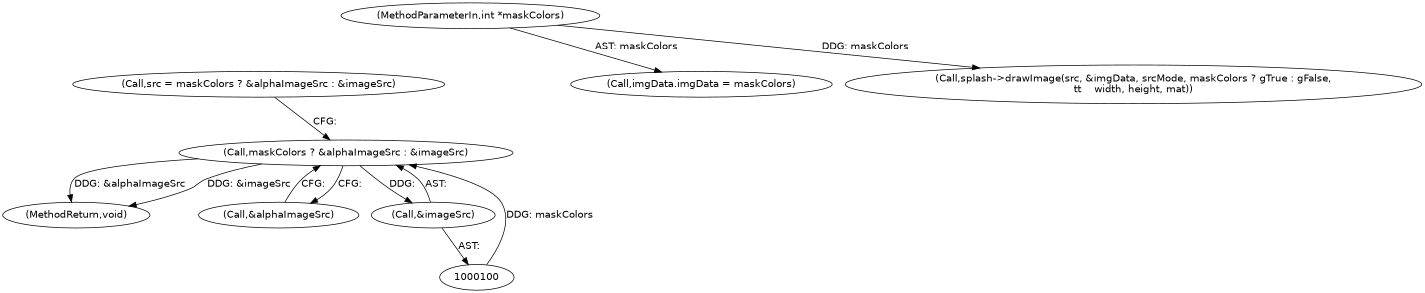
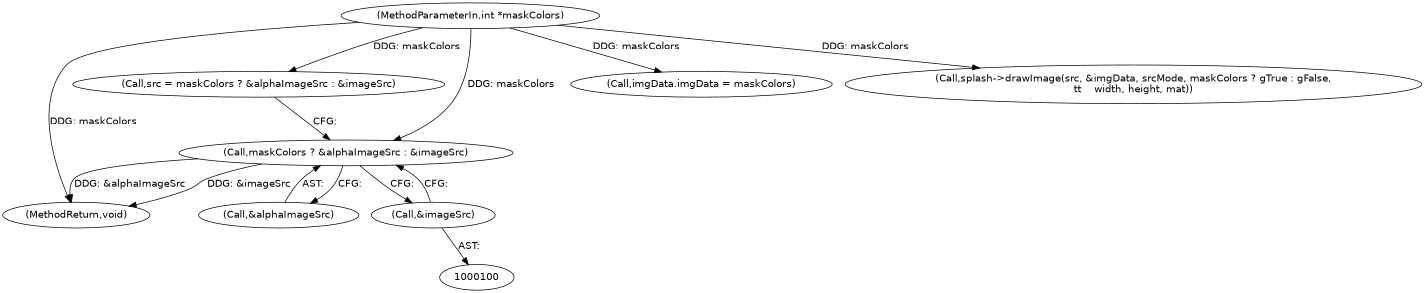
edge "(MethodParameterIn,int *maskColors)" -> "(MethodReturn,void)": added, label "DDG: maskColors"
edge "(MethodParameterIn,int *maskColors)" -> "(Call,src = maskColors ? &alphaImageSrc : &imageSrc)": added, label "DDG: maskColors"
edge "(MethodParameterIn,int *maskColors)" -> "(Call,imgData.imgData = maskColors)": label "AST: maskColors" -> "DDG: maskColors"
edge "(Call,&alphaImageSrc)" -> "(Call,maskColors ? &alphaImageSrc : &imageSrc)": label "CFG: " -> "AST: "
edge "(Call,maskColors ? &alphaImageSrc : &imageSrc)" -> "(Call,&imageSrc)": label "DDG: " -> "CFG: "
edge "(Call,&imageSrc)" -> "(Call,maskColors ? &alphaImageSrc : &imageSrc)": label "AST: " -> "CFG: "
edge "1000100" -> "(Call,maskColors ? &alphaImageSrc : &imageSrc)": now "(MethodParameterIn,int *maskColors)" -> "(Call,maskColors ? &alphaImageSrc : &imageSrc)"
